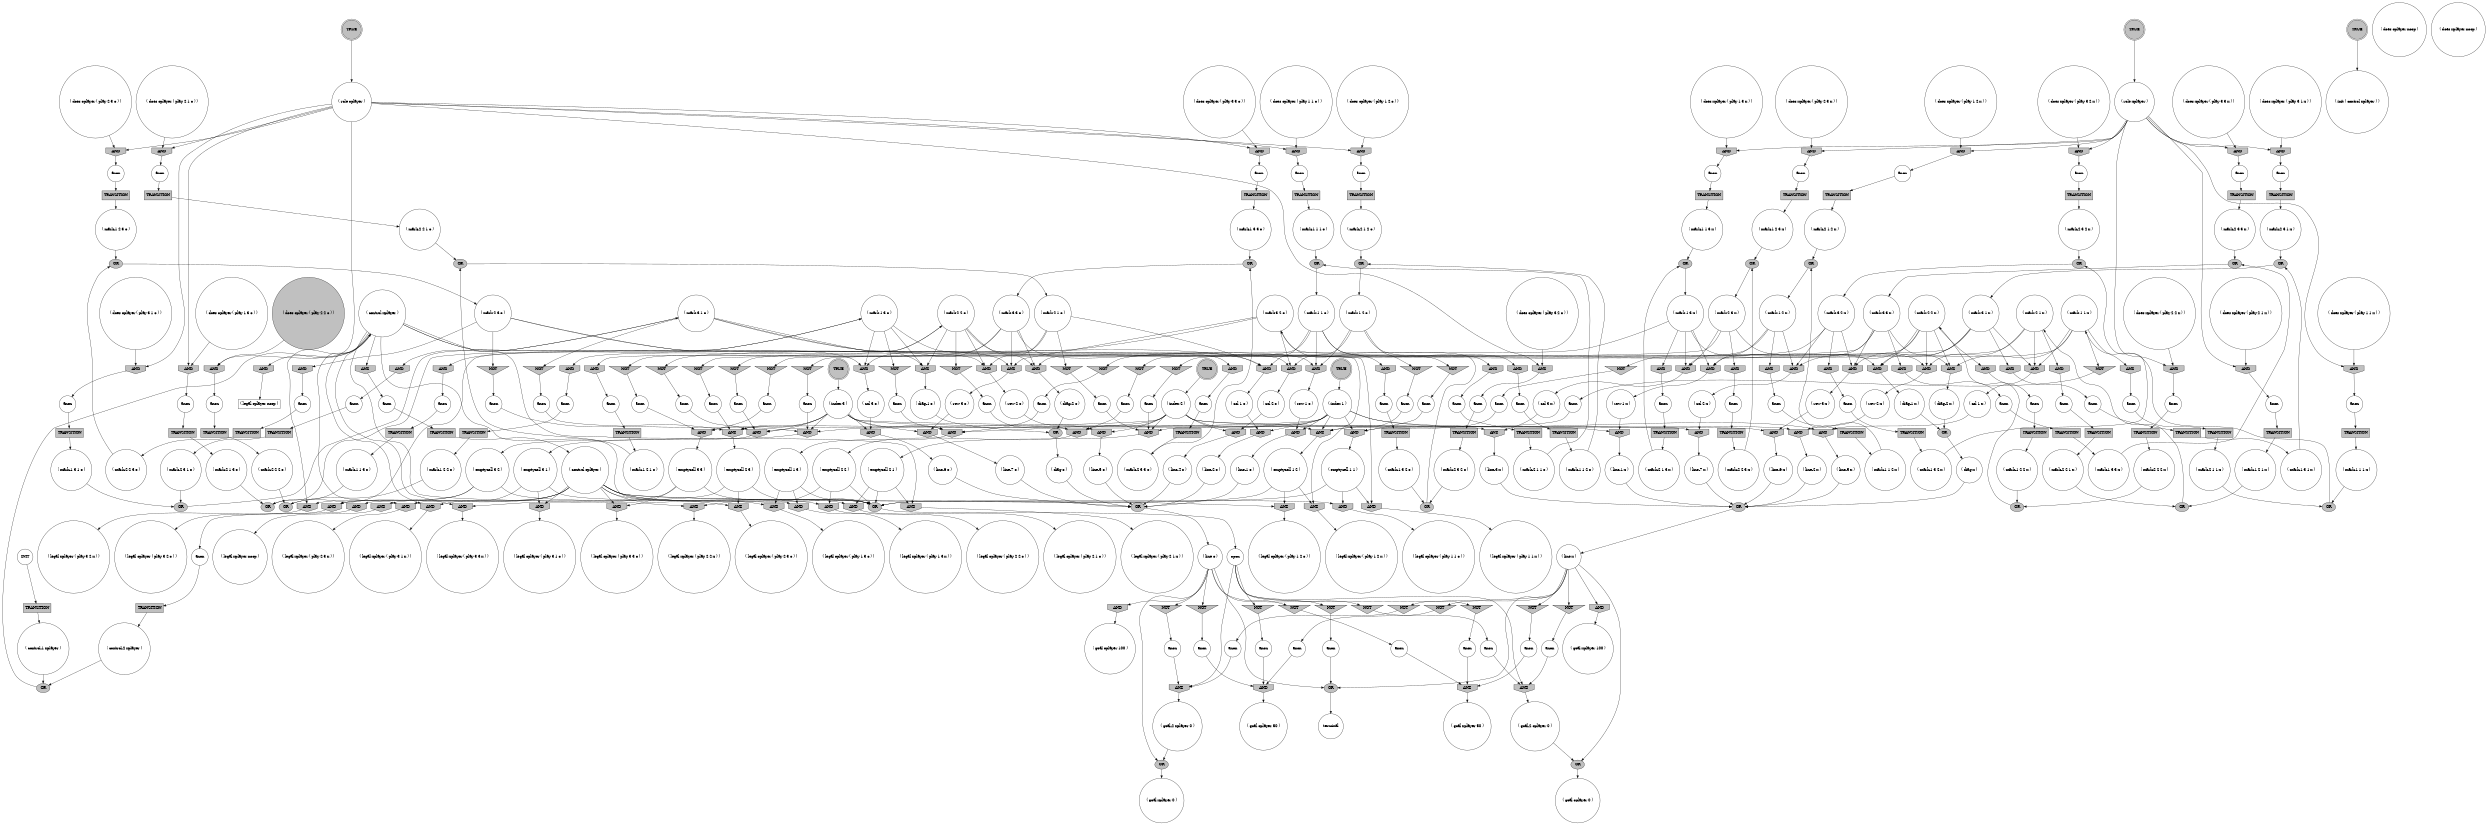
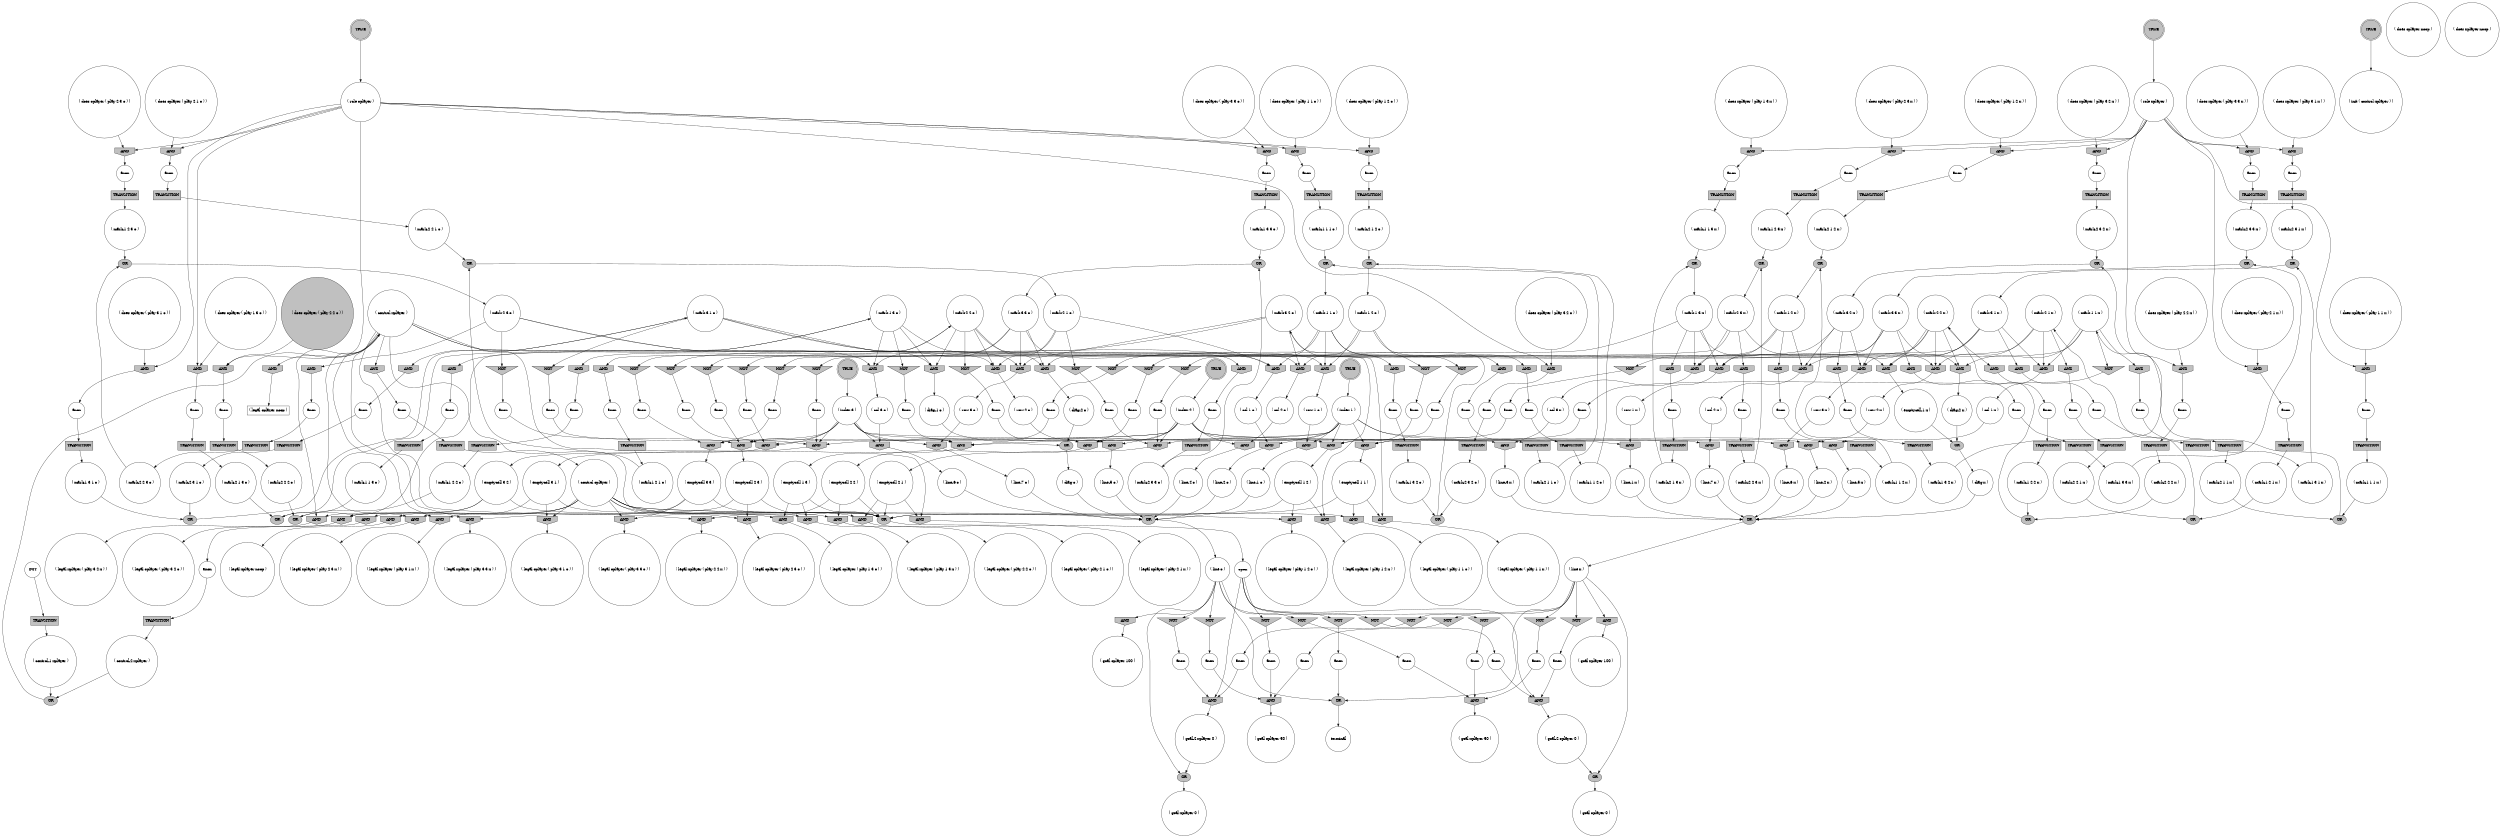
node "( diag-1 x )": label "( diag-1 x )" -> "( emptycell-1 x )"
